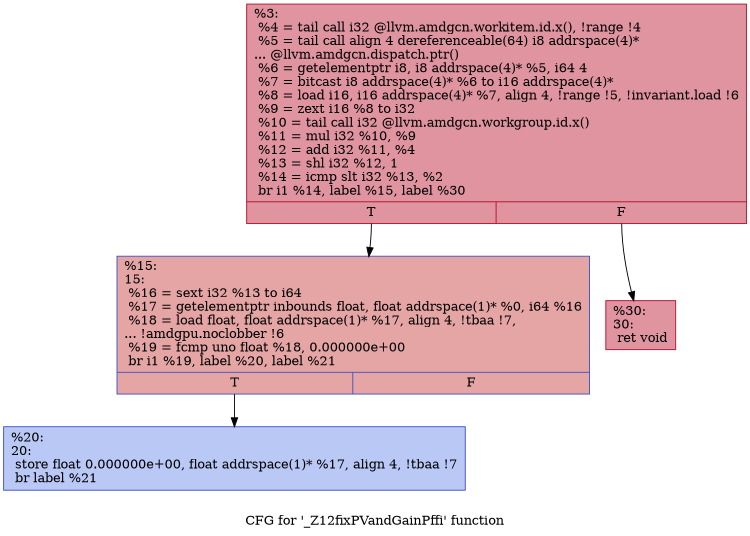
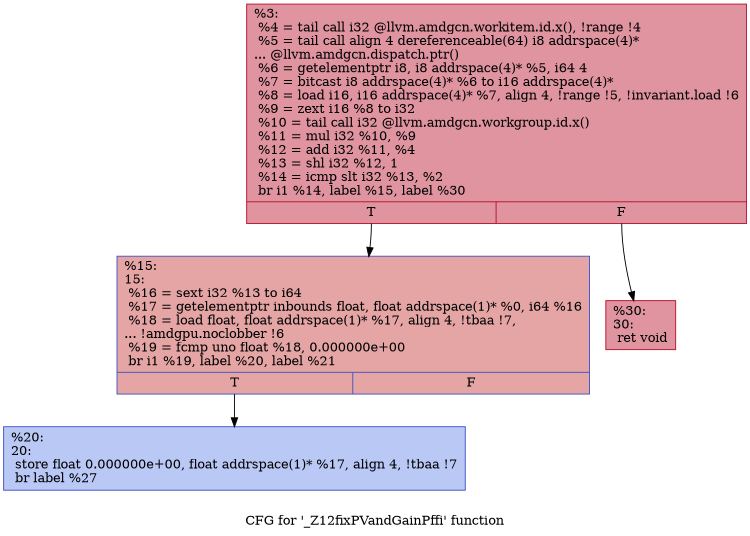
node "%20:": text "br label %21" -> "br label %27"
